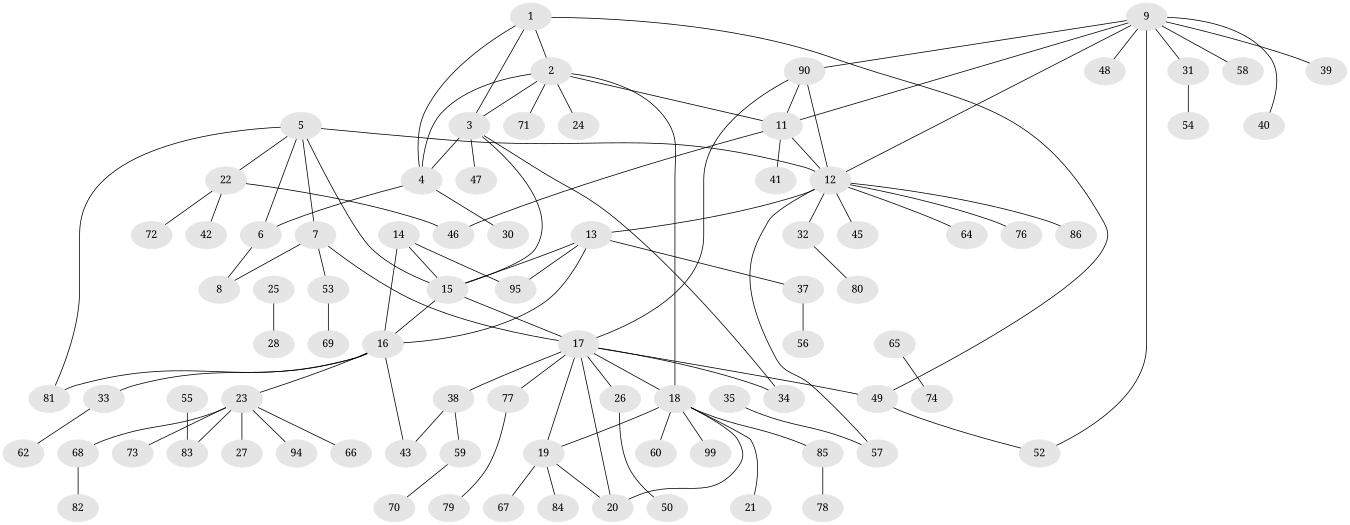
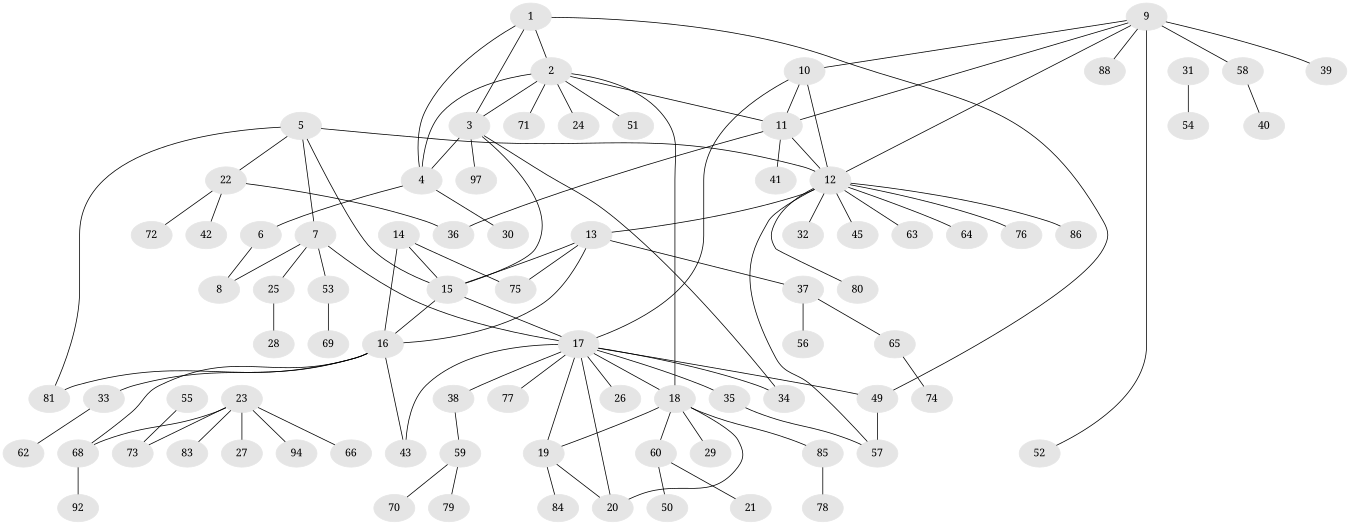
edge "9" -- "40": now "58" -- "40"
edge "9" -- "31": removed
node "90": label "90" -> "10"
node "48": label "48" -> "88"
node "51": added
edge "5" -- "6": removed
node "47": label "47" -> "97"
node "46": label "46" -> "36"
node "63": added
edge "7" -- "25": added
edge "32" -- "80": now "12" -- "80"
node "95": label "95" -> "75"
edge "37" -- "65": added
edge "17" -- "35": added
edge "16" -- "23": now "16" -- "68"
edge "38" -- "43": now "17" -- "43"
edge "49" -- "52": now "49" -- "57"
edge "55" -- "83": now "55" -- "73"
edge "18" -- "21": now "60" -- "21"
node "99": label "99" -> "29"
edge "77" -- "79": now "59" -- "79"
edge "26" -- "50": now "60" -- "50"
node "82": label "82" -> "92"
node "67": removed
